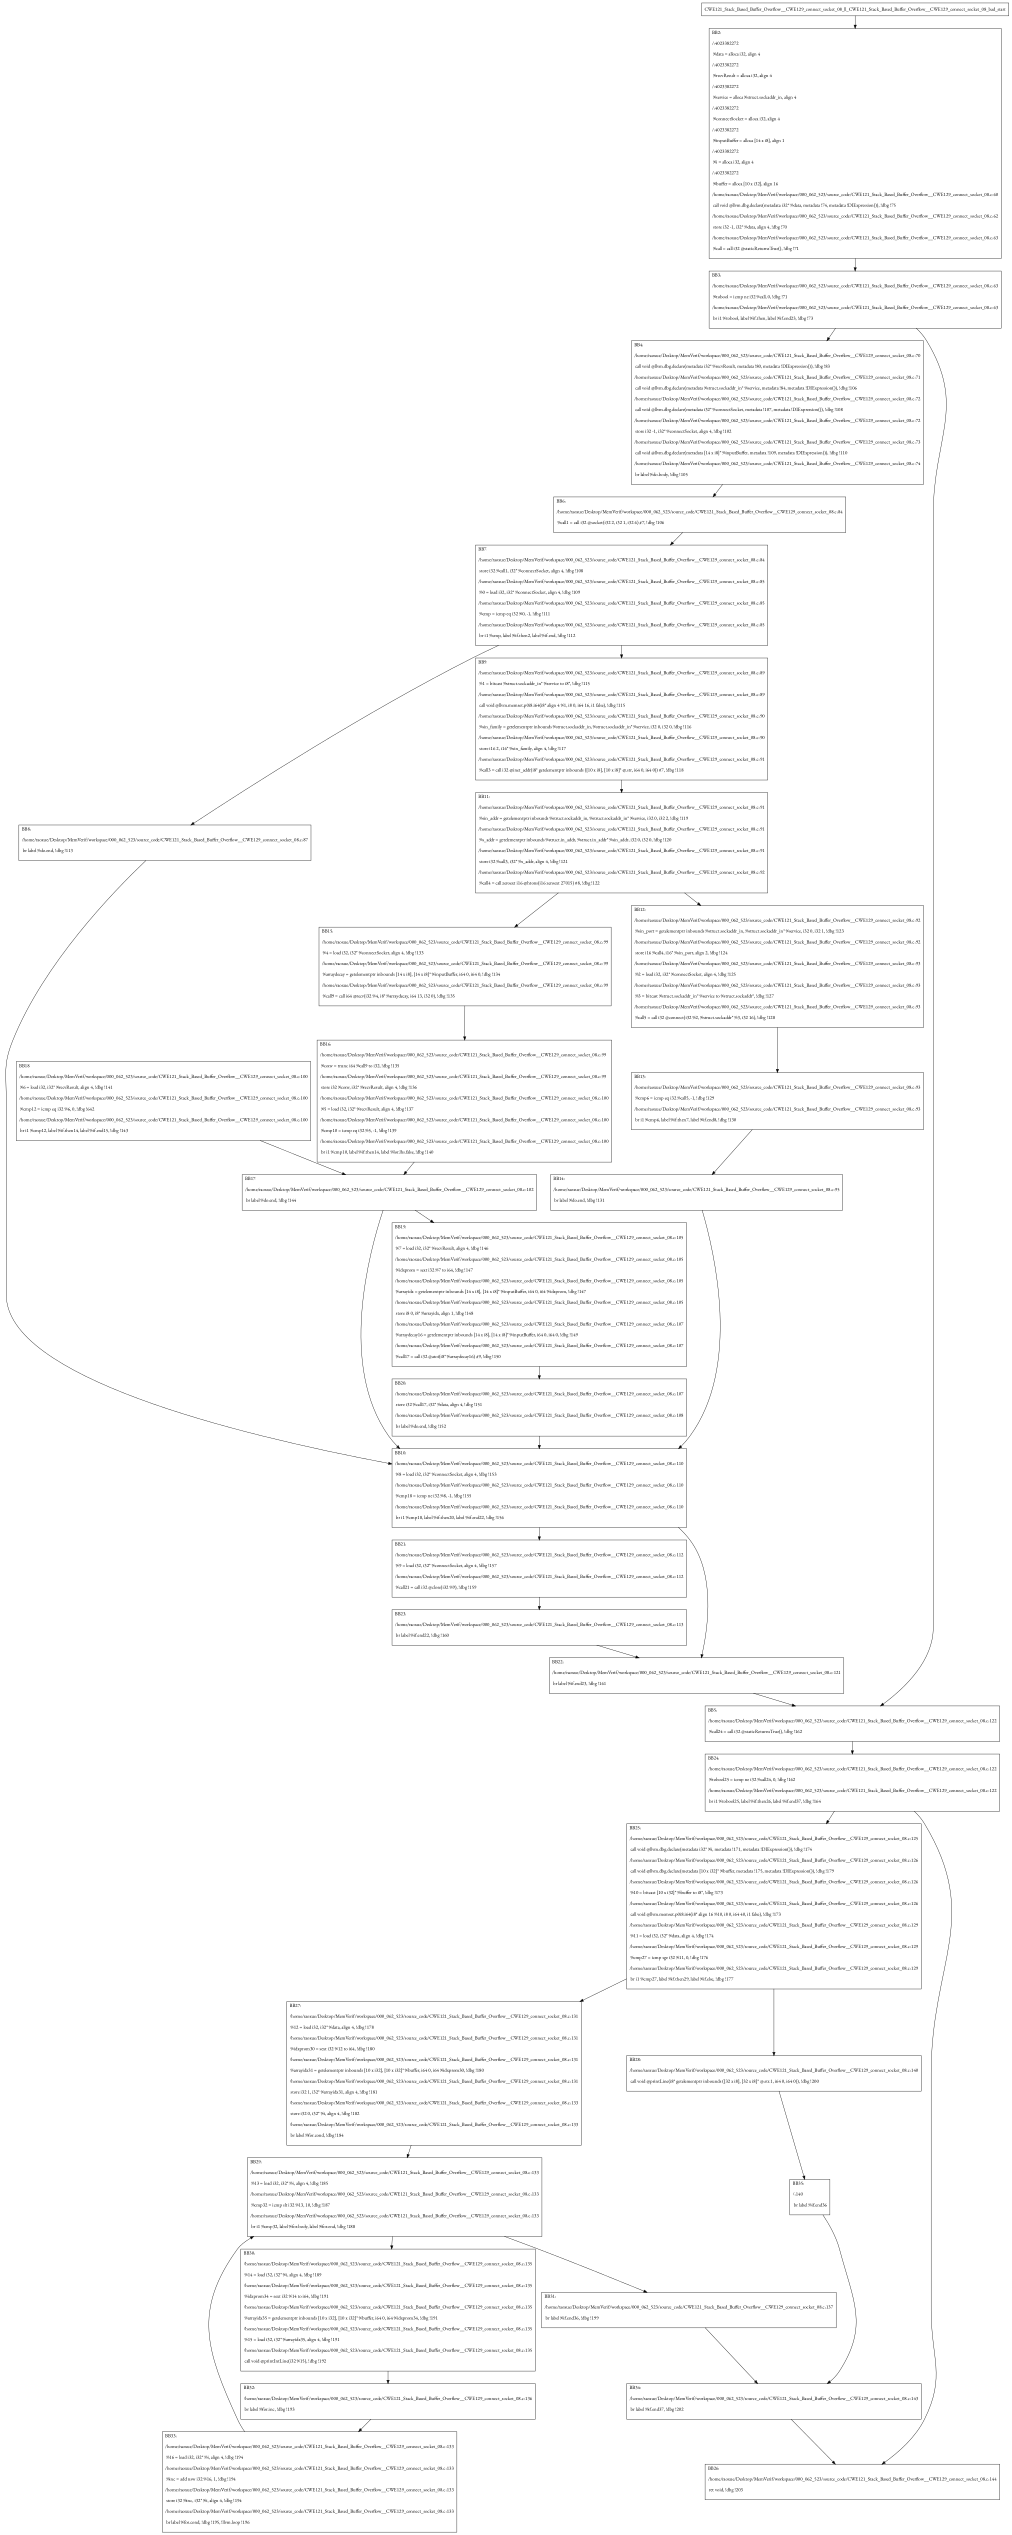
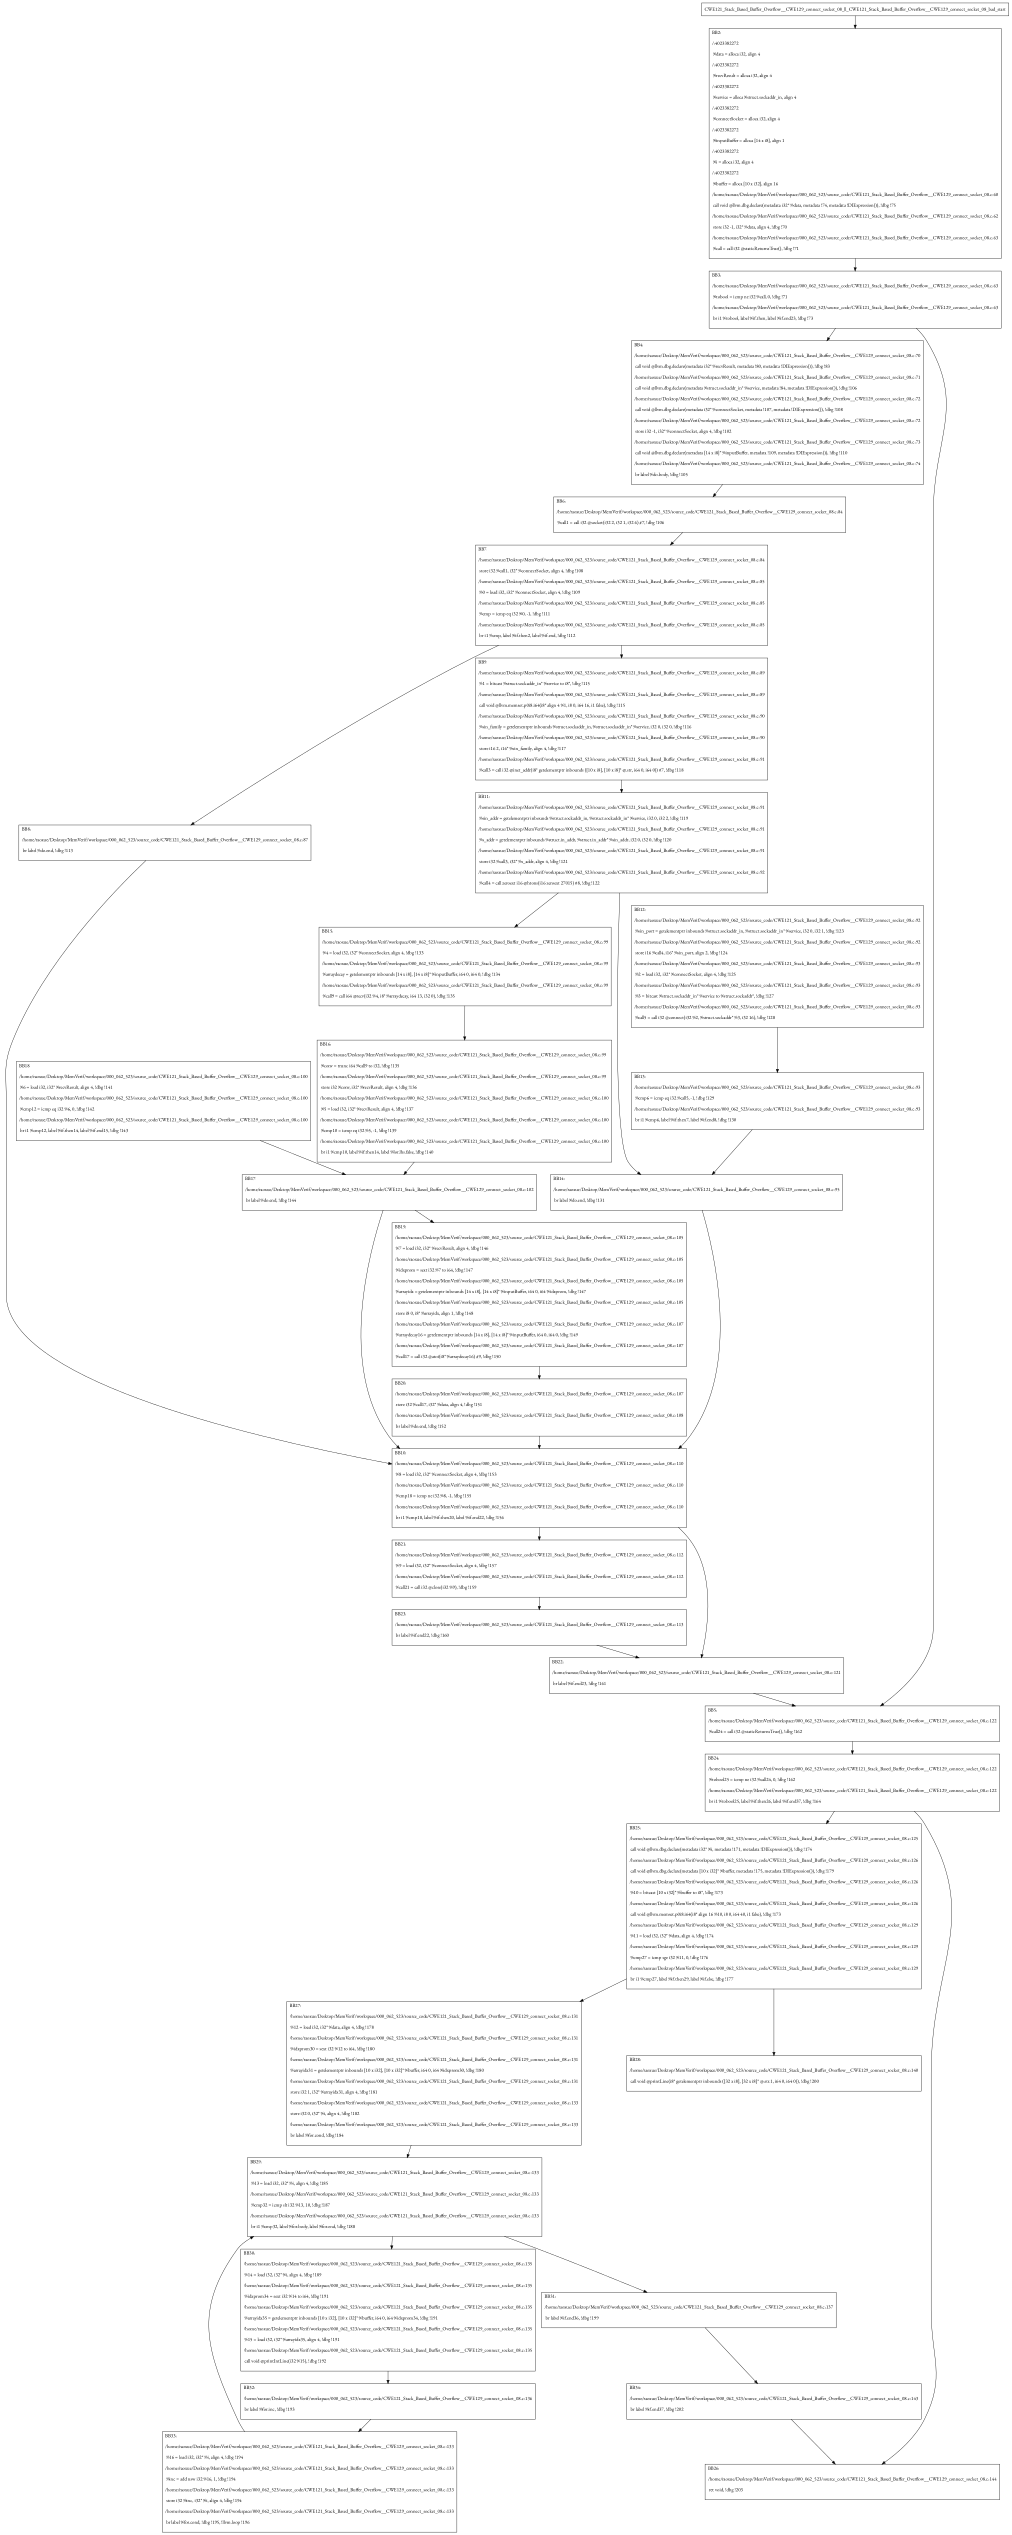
edge "BB11:" -> "BB12:": now "BB11:" -> "BB14:"
node "BB18:": text "%cmp12 = icmp eq i32 %6, 0, !dbg !642" -> "%cmp12 = icmp eq i32 %6, 0, !dbg !142"
node "BB35:": removed
